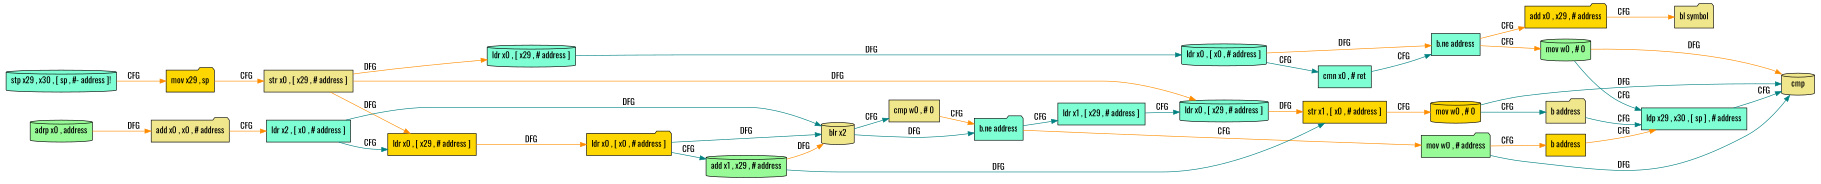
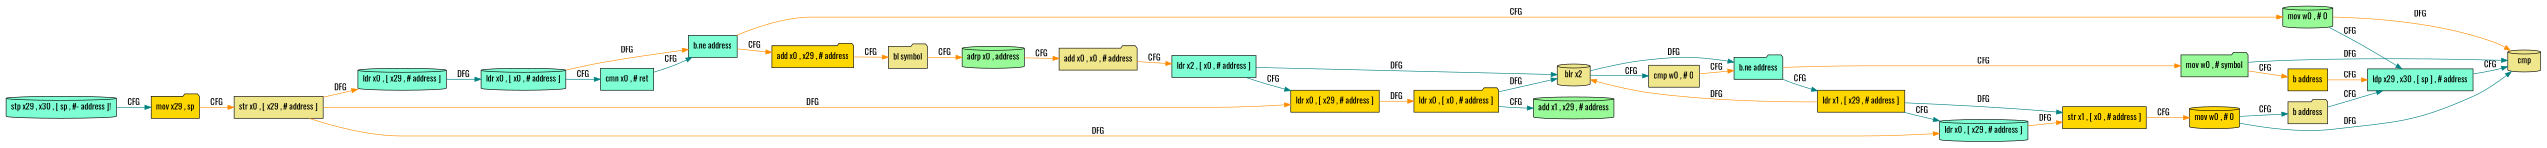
edge "bl symbol" -> "adrp x0 , address": added, label "CFG"
edge "stp x29 , x30 , [ sp , #- address ]!" -> "mov x29 , sp": color darkorange -> teal
node "ldr x1 , [ x29 , # address ]": fillcolor aquamarine -> gold
edge "adrp x0 , address" -> "add x0 , x0 , # address": label "DFG" -> "CFG"
node "mov w0 , # address": label "mov w0 , # address" -> "mov w0 , # symbol"
edge "add x1 , x29 , # address" -> "blr x2": now "ldr x1 , [ x29 , # address ]" -> "blr x2"
edge "add x1 , x29 , # address" -> "str x1 , [ x0 , # address ]": now "ldr x1 , [ x29 , # address ]" -> "str x1 , [ x0 , # address ]"
